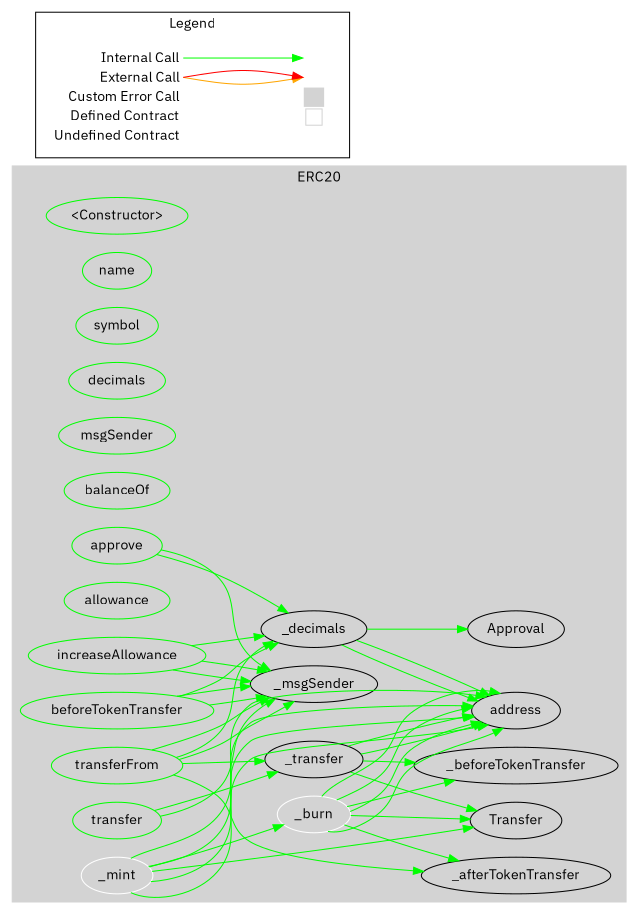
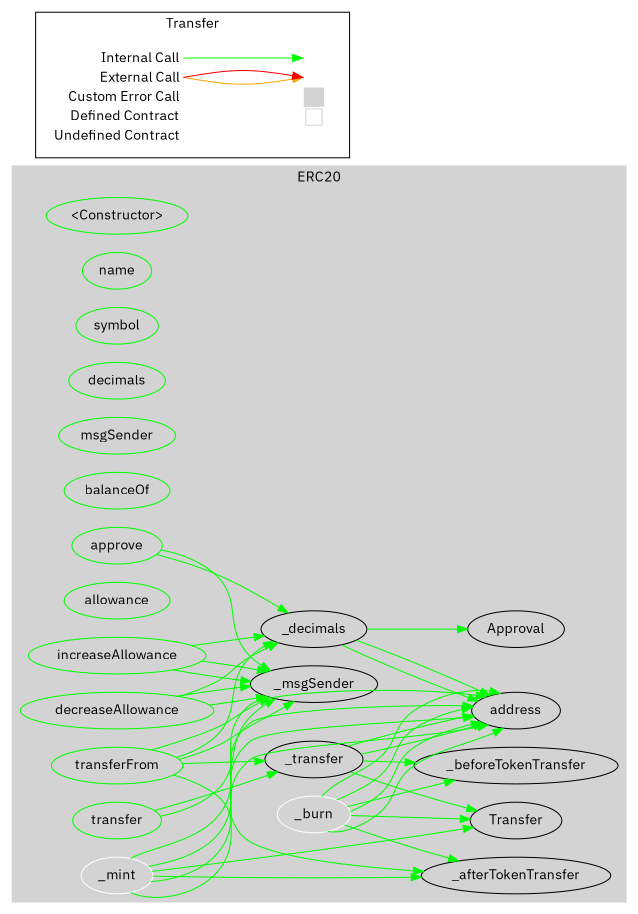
cluster "Legend": label "Legend" -> "Transfer"
node "beforeTokenTransfer": label "beforeTokenTransfer" -> "decreaseAllowance"
edge "_mint" -> "_burn": now "_mint" -> "_afterTokenTransfer"
